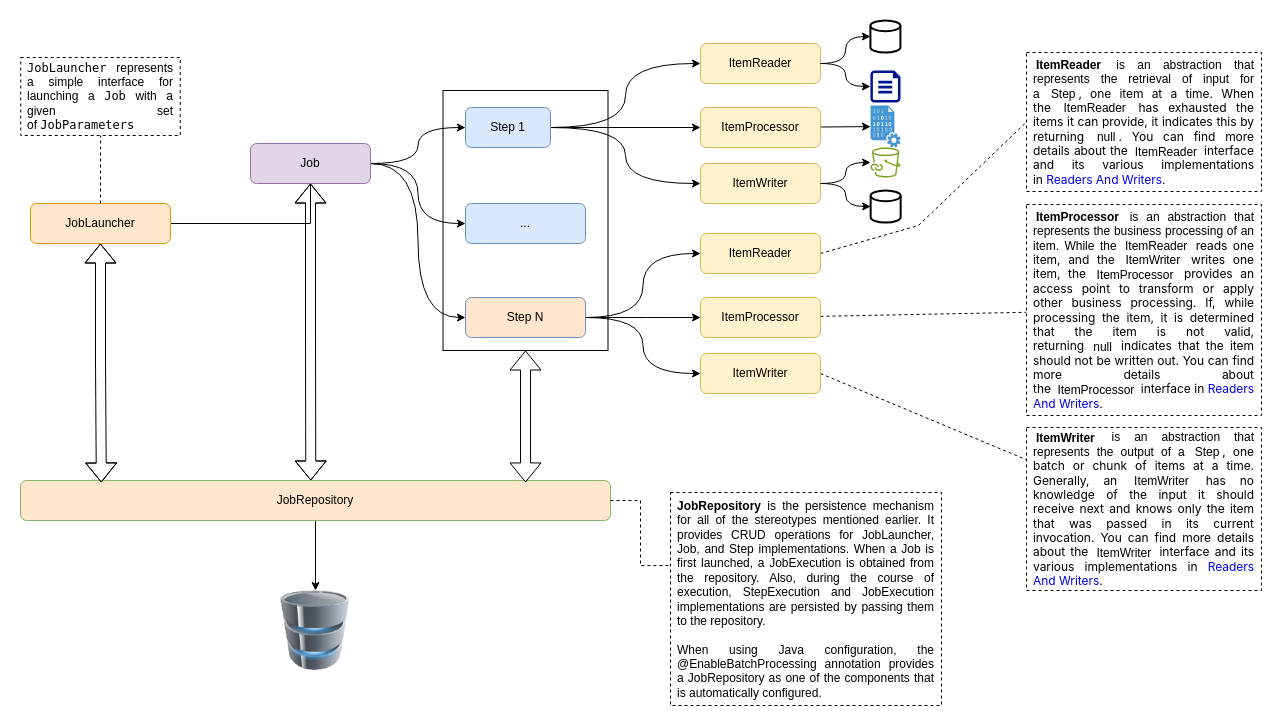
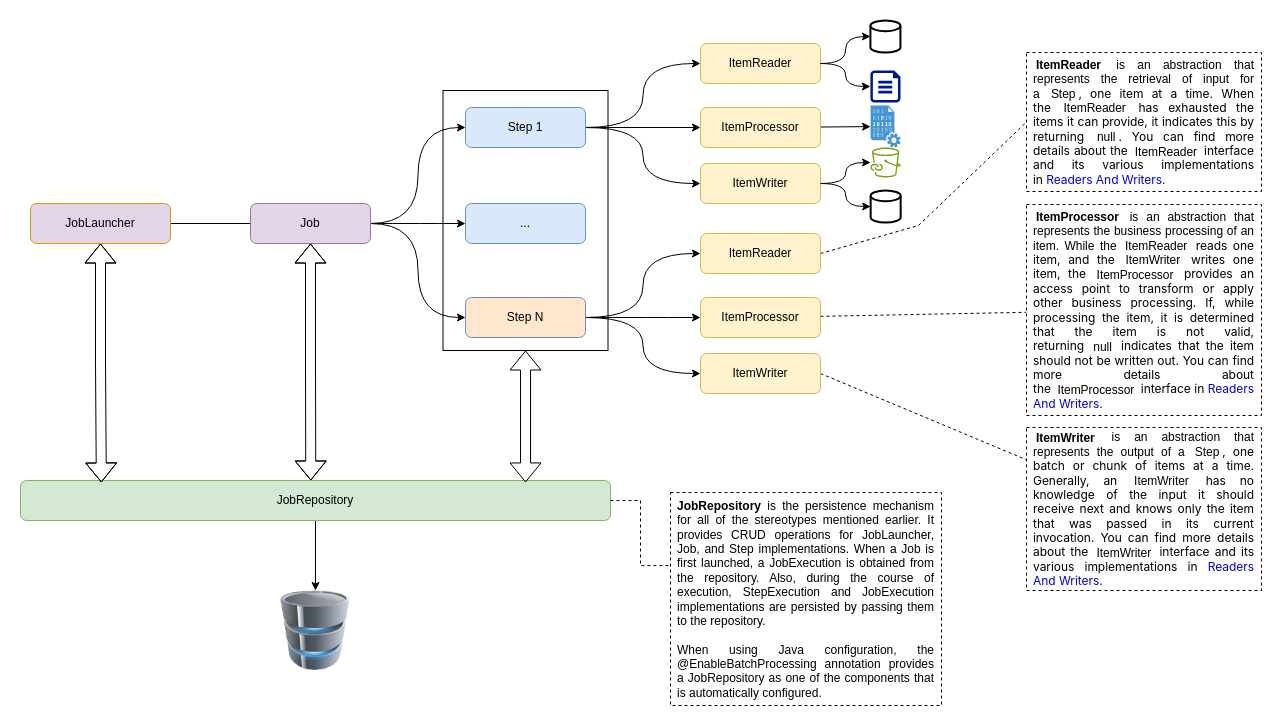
node "JobLauncher represents a simple interface for launching a Job with a given set of JobParameters": removed
node "Step 1": size 85x40 -> 120x40
node "Job": moved (311, 164) -> (311, 224)
edge "JobLauncher represents a simple interface for launching a Job with a given set of JobParameters" -- "JobLauncher": removed
node "JobLauncher": fillcolor #ffe6cc -> #e1d5e7
node "JobRepository": fillcolor #ffe6cc -> #d5e8d4
